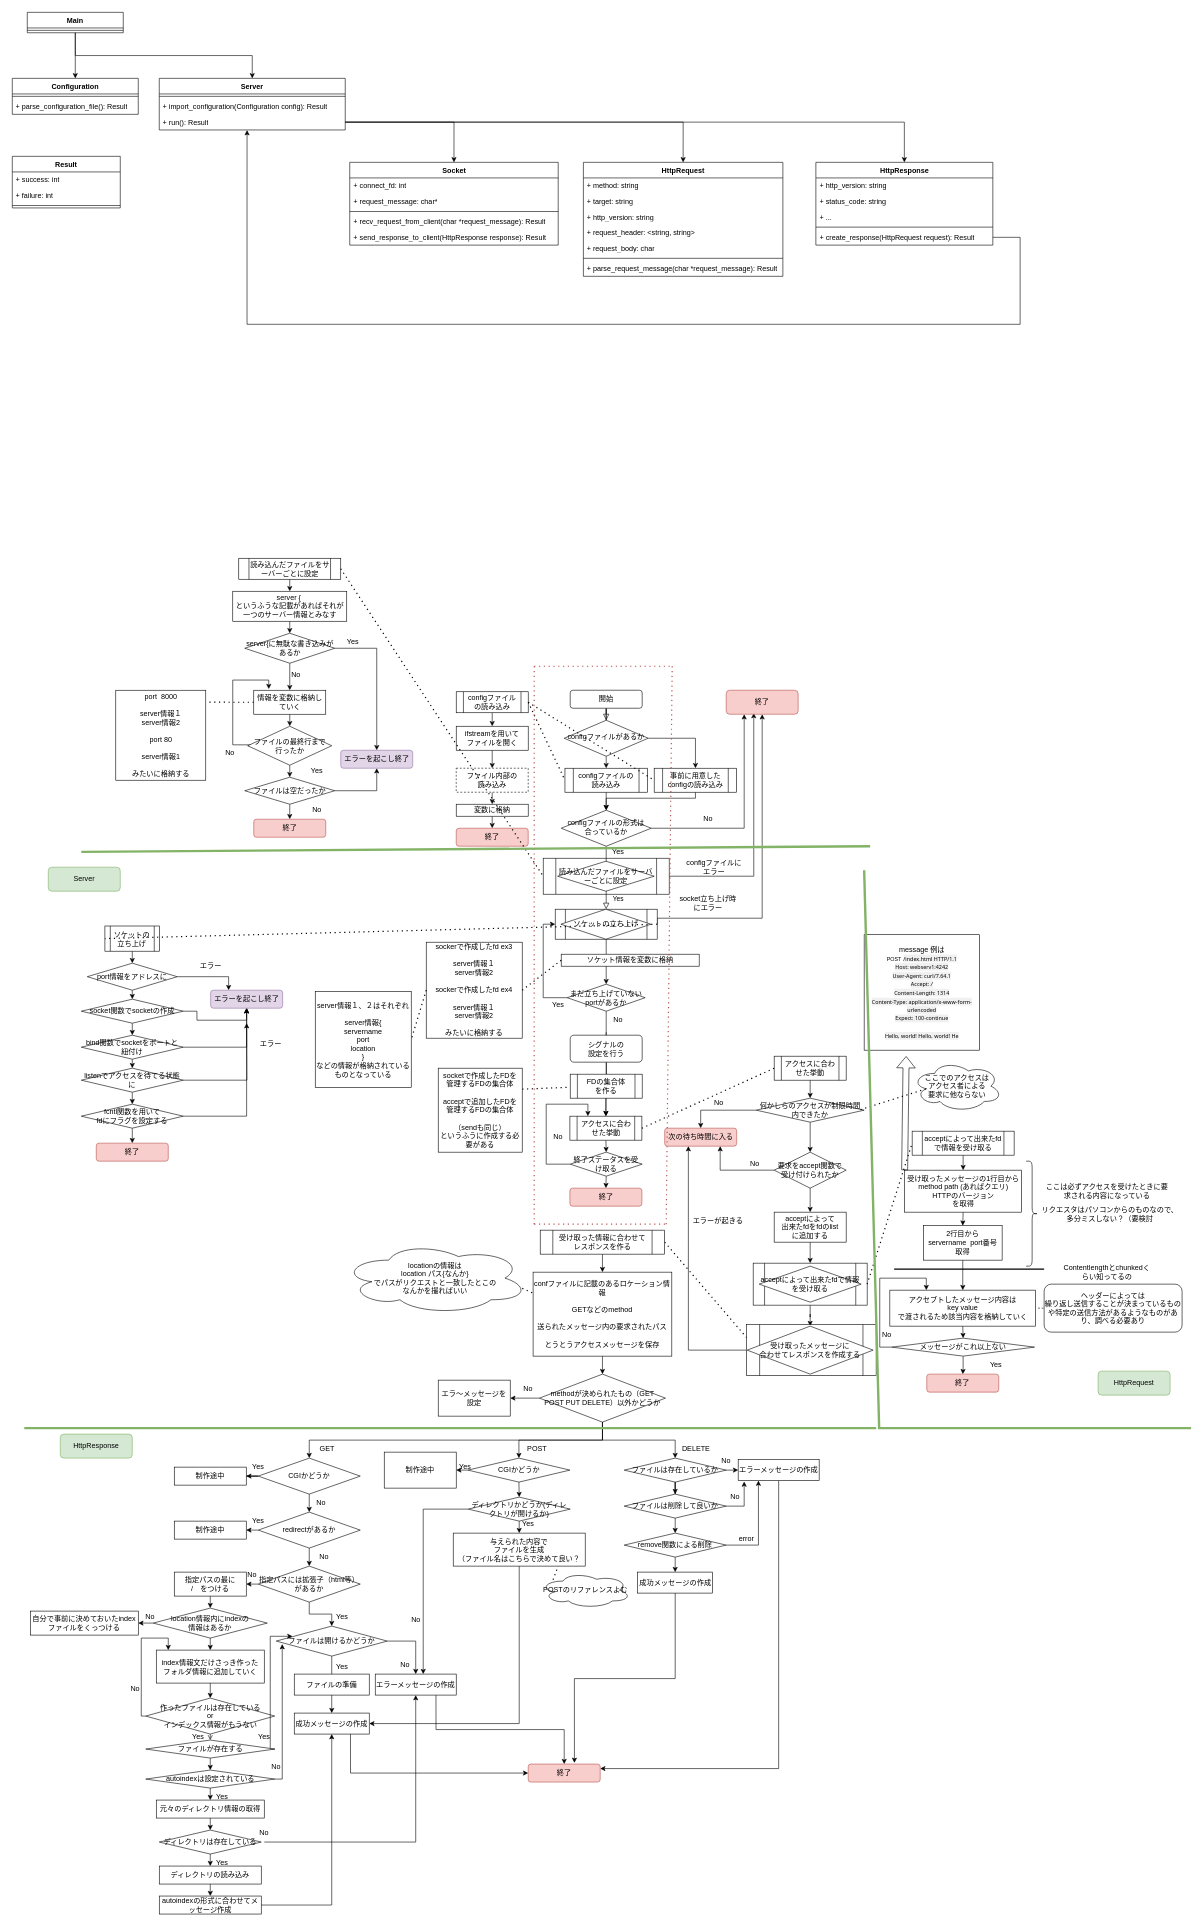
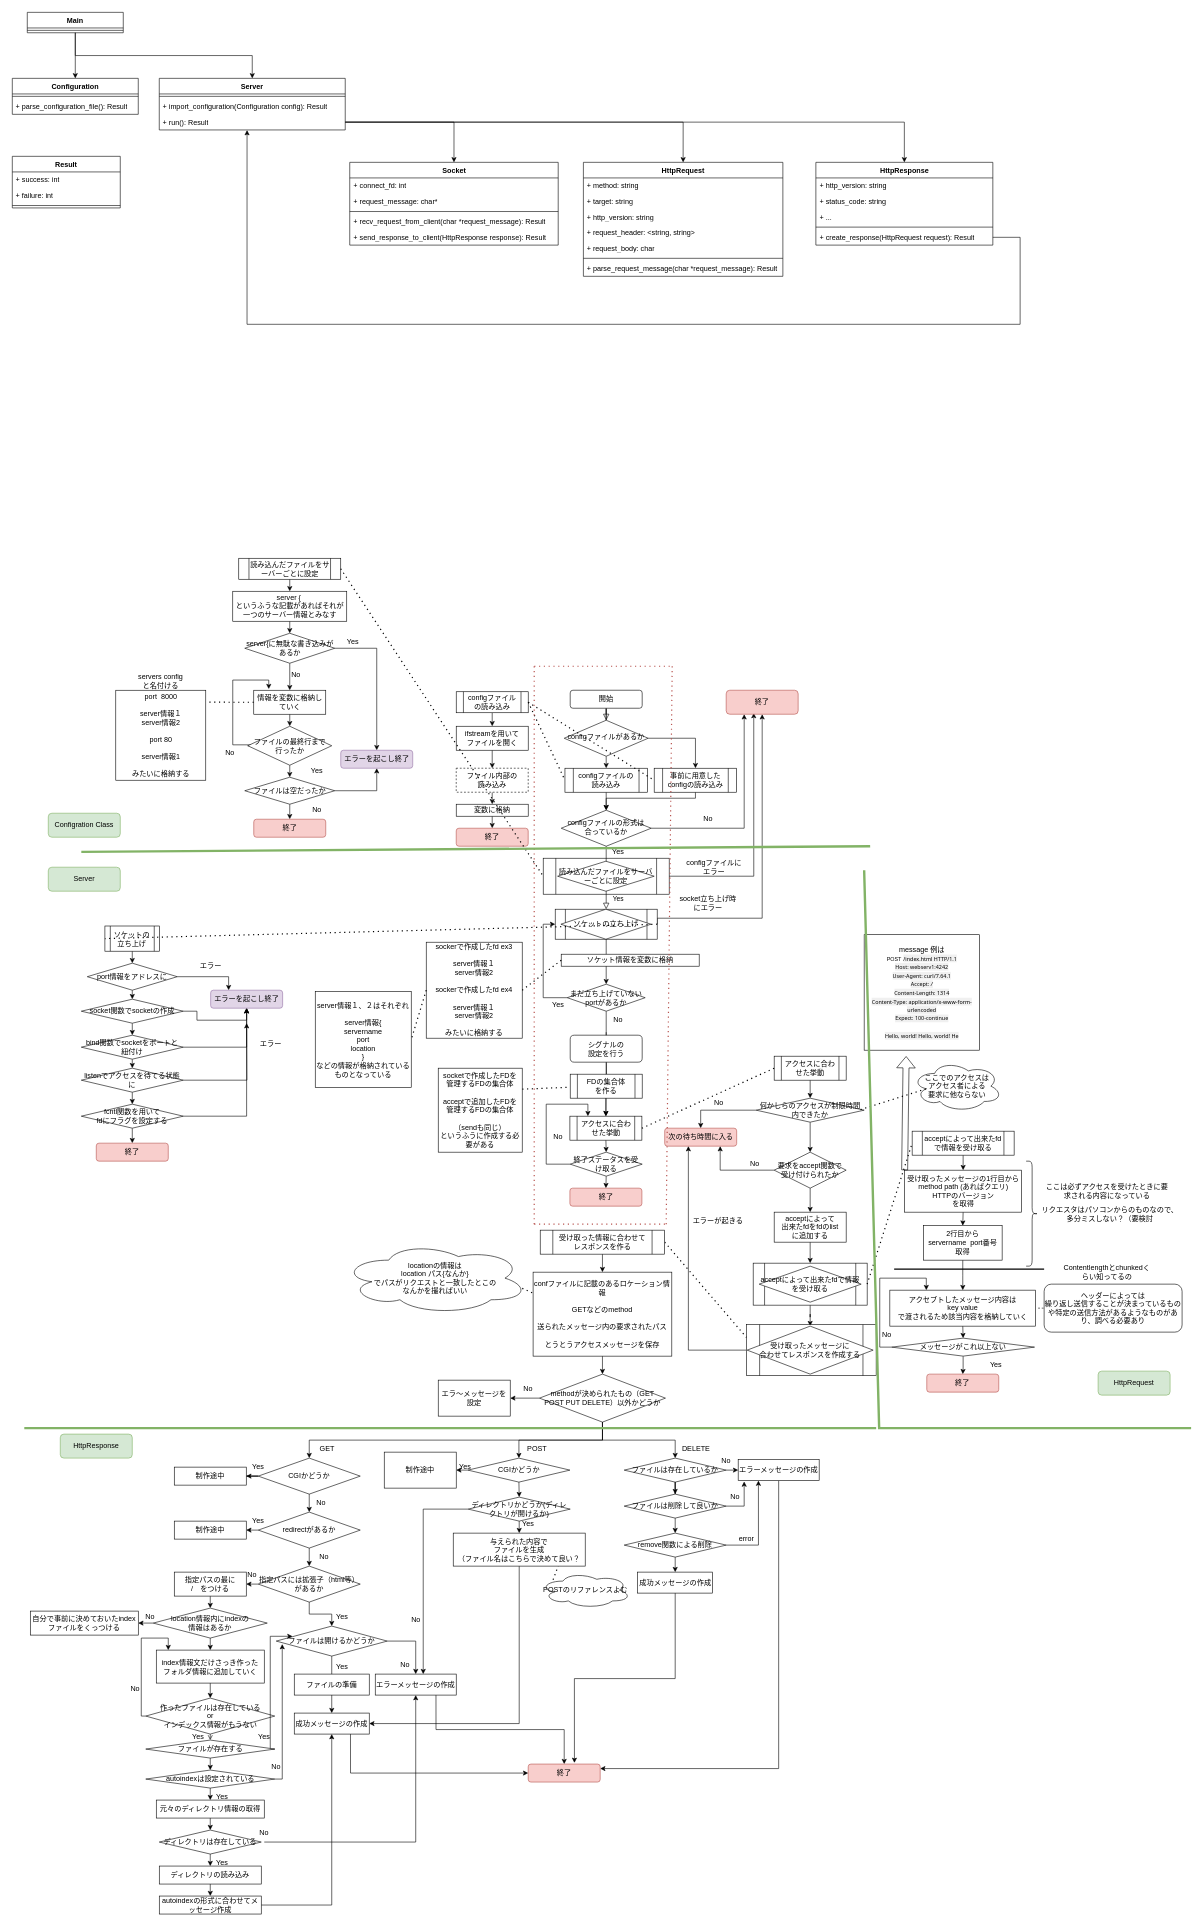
node "servers config と名付ける": added
node "Configration Class": added
